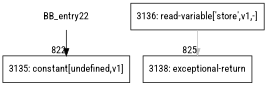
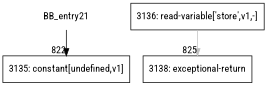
node "BB_entry22": label "BB_entry22" -> "BB_entry21"
